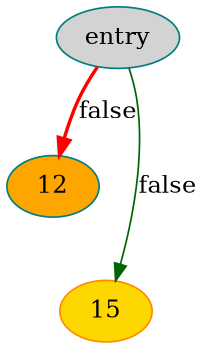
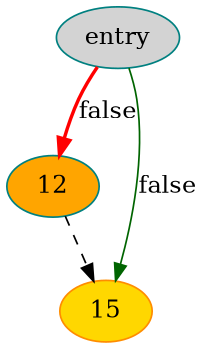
edge "12" -> "15": added
